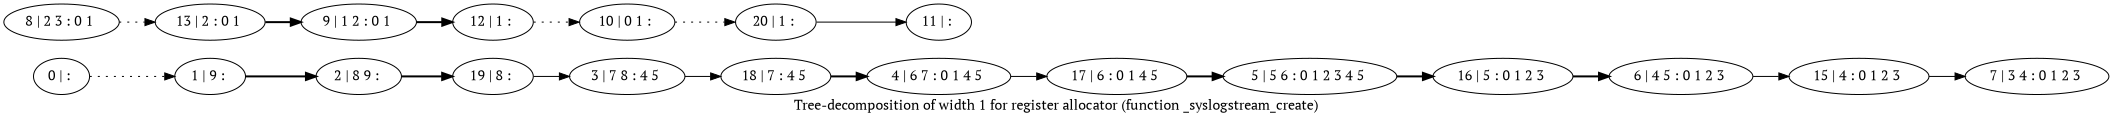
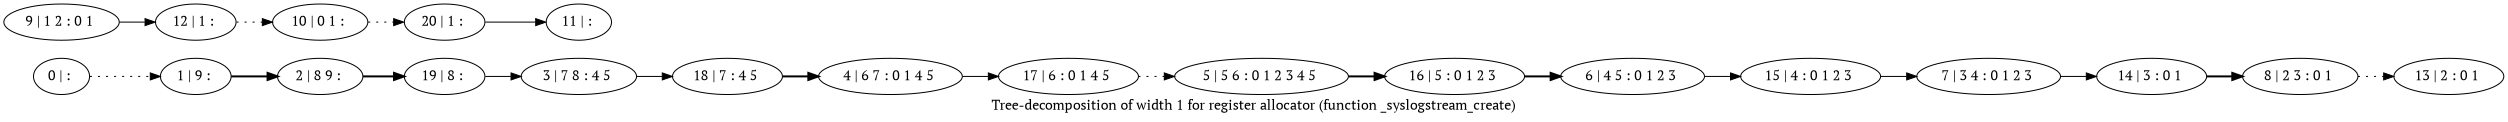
edge "13 | 2 : 0 1" -> "9 | 1 2 : 0 1": removed
edge "9 | 1 2 : 0 1" -> "12 | 1 :": style bold -> solid
edge "17 | 6 : 0 1 4 5" -> "5 | 5 6 : 0 1 2 3 4 5": style bold -> dotted
node "14 | 3 : 0 1": added
